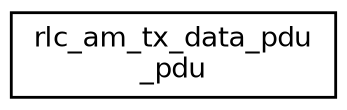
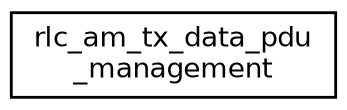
node "rlc_am_tx_data_pdu _pdu": label "rlc_am_tx_data_pdu _pdu" -> "rlc_am_tx_data_pdu _management"
